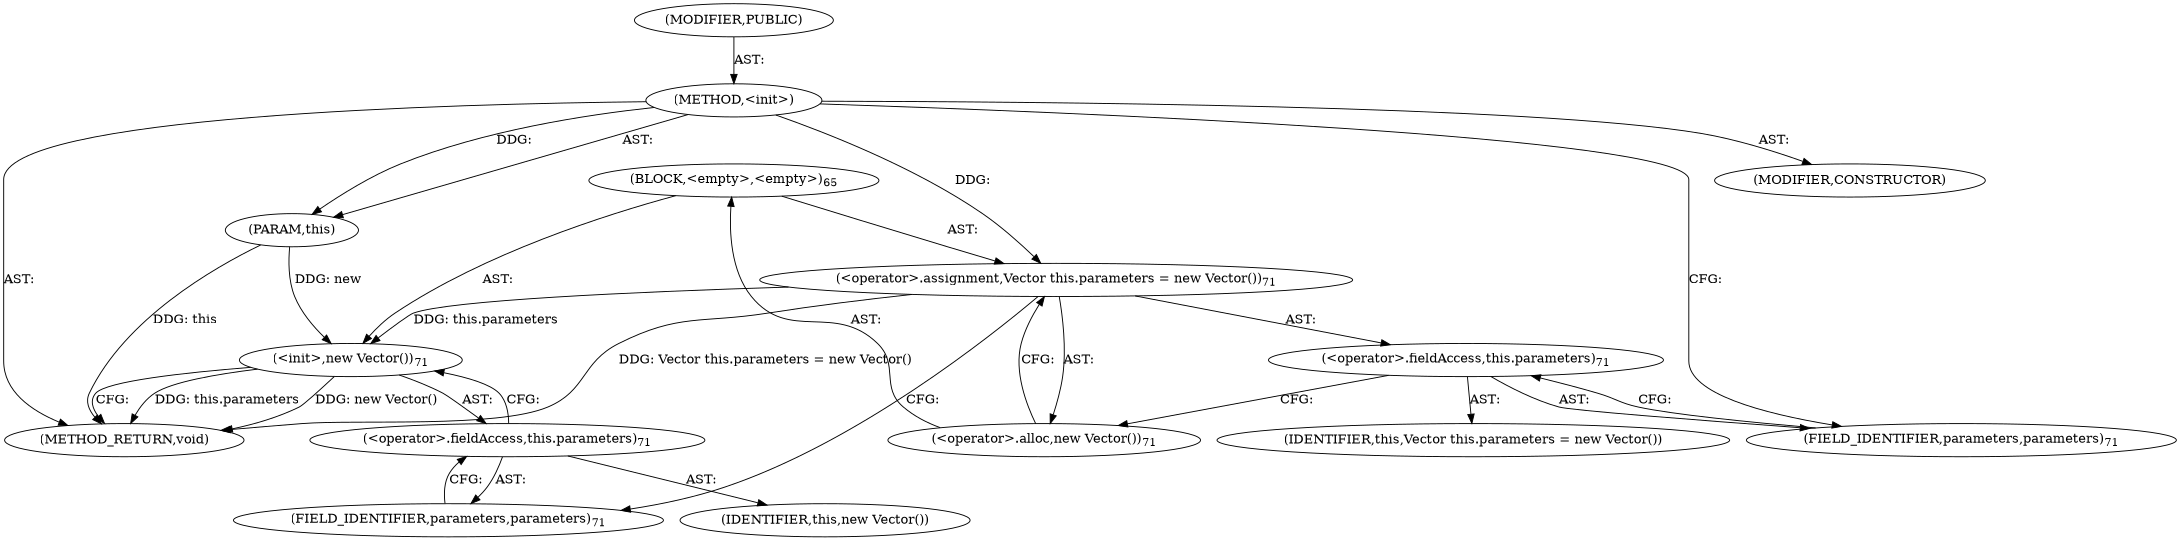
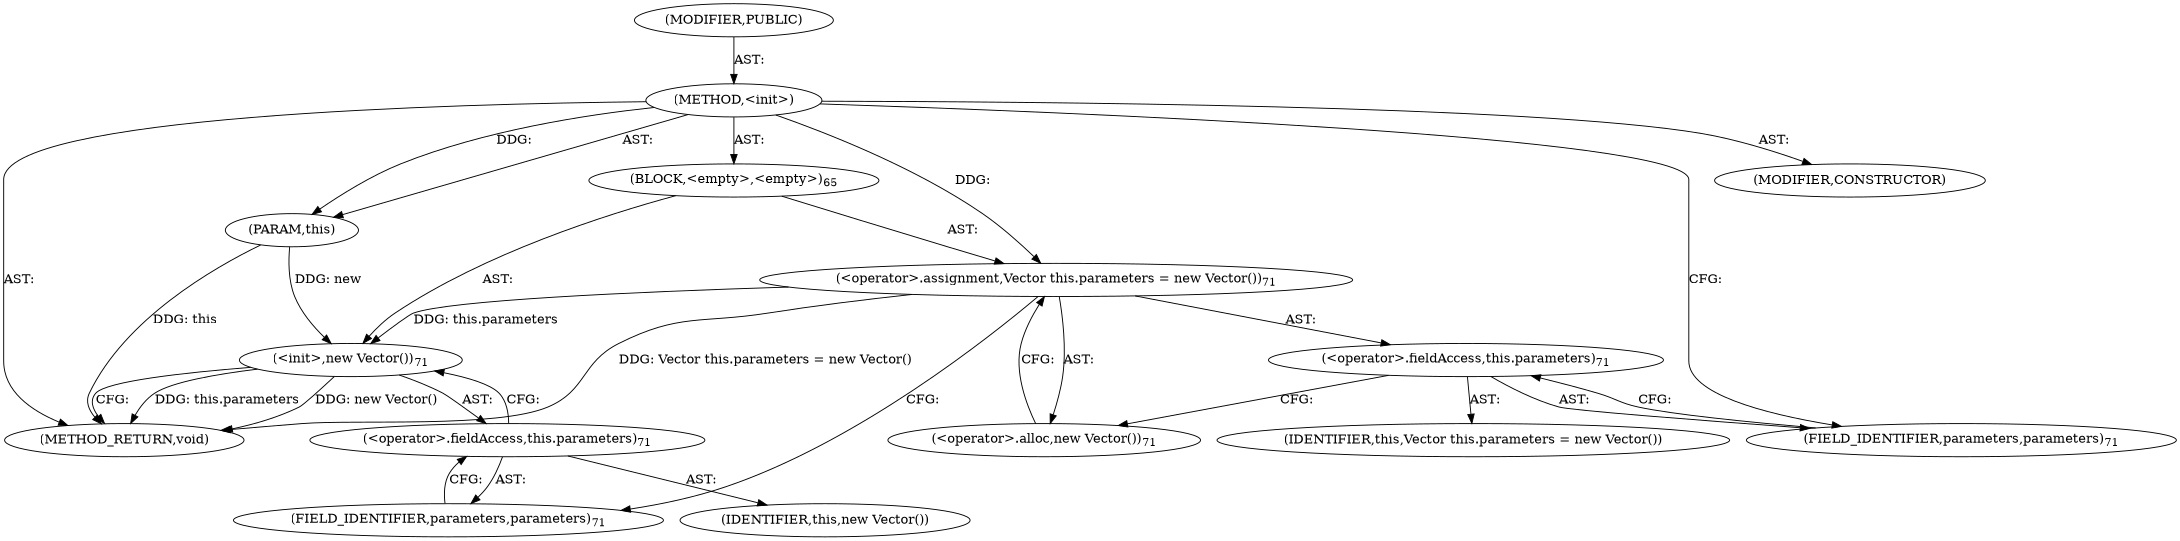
edge "(<operator>.alloc,new Vector())" -> "(BLOCK,<empty>,<empty>)": now "(METHOD,<init>)" -> "(BLOCK,<empty>,<empty>)"
